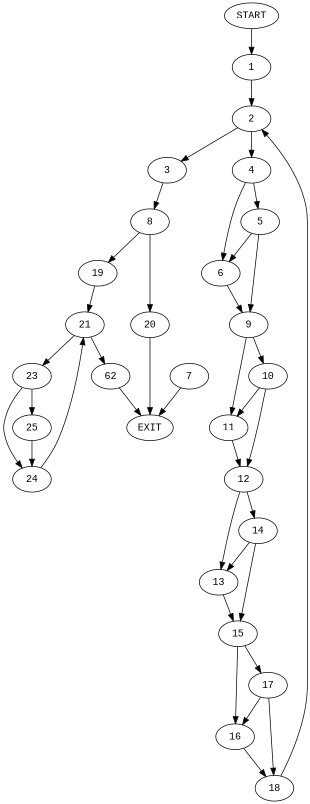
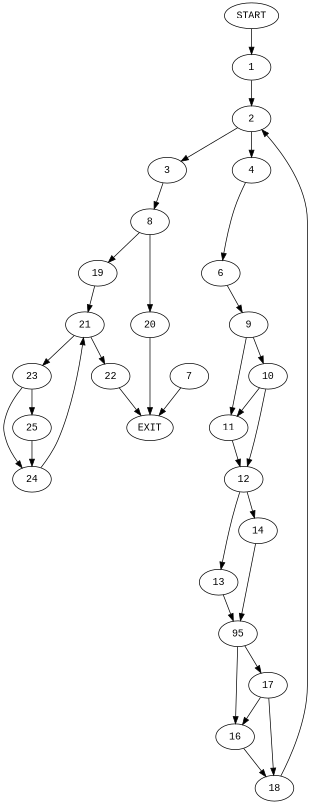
node "5": removed
node "62": label "62" -> "22"
edge "14" -> "13": removed
node "15": label "15" -> "95"
